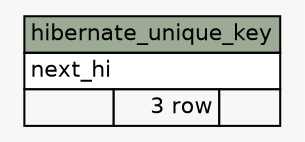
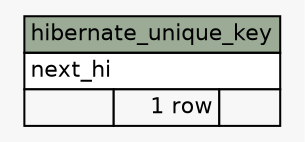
node "hibernate_unique_key": text "3 row" -> "1 row"
